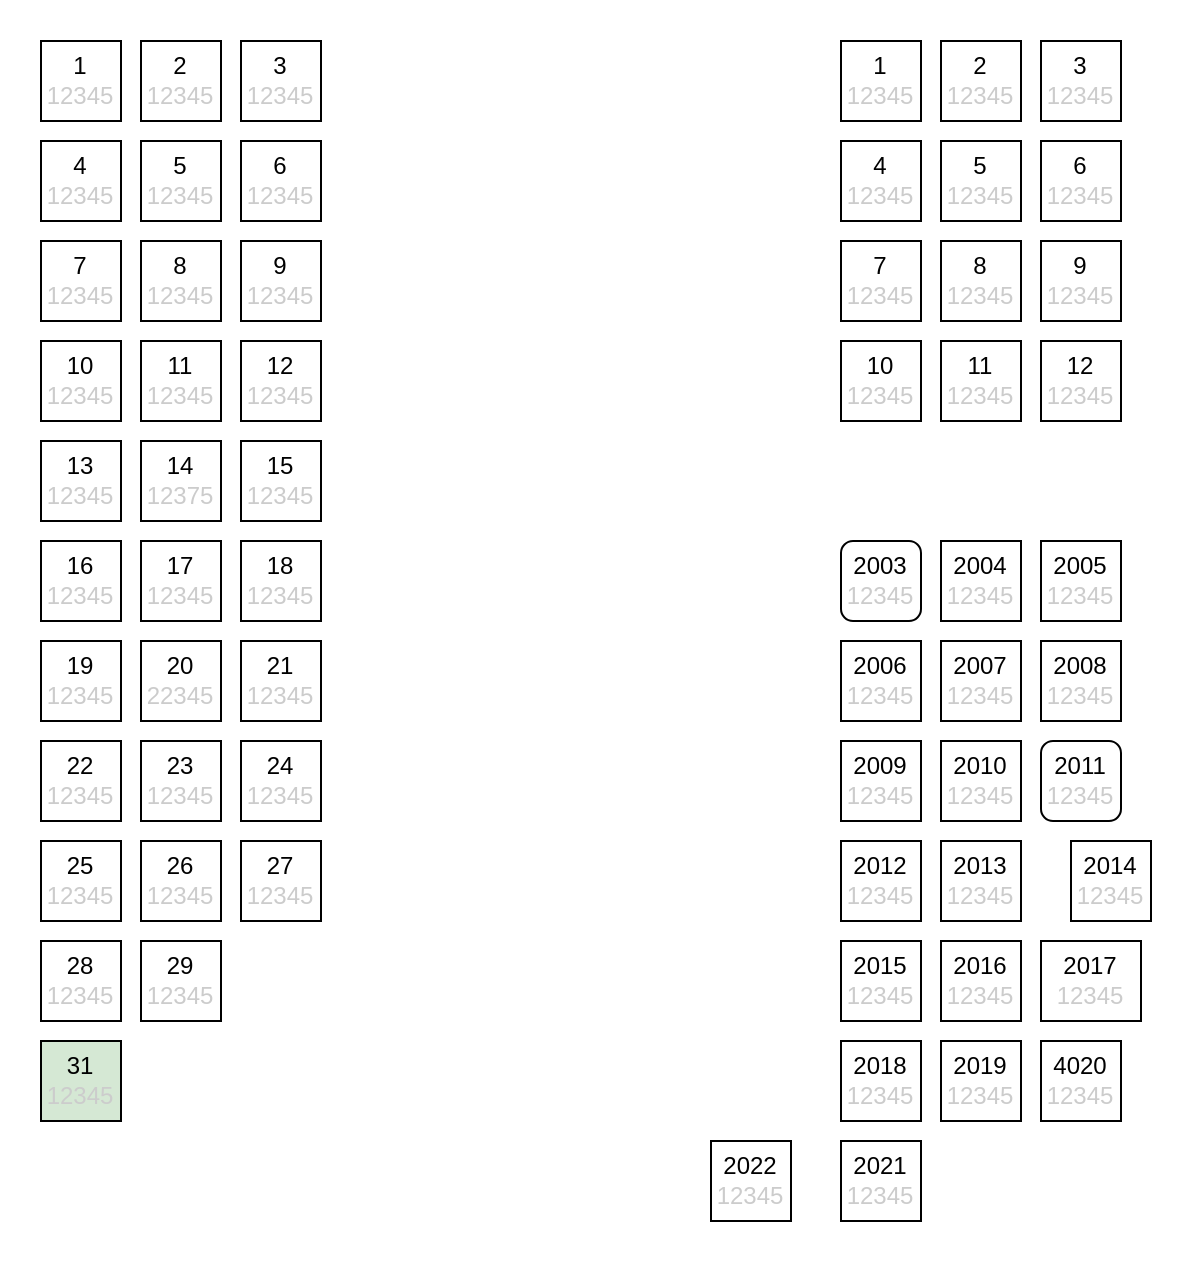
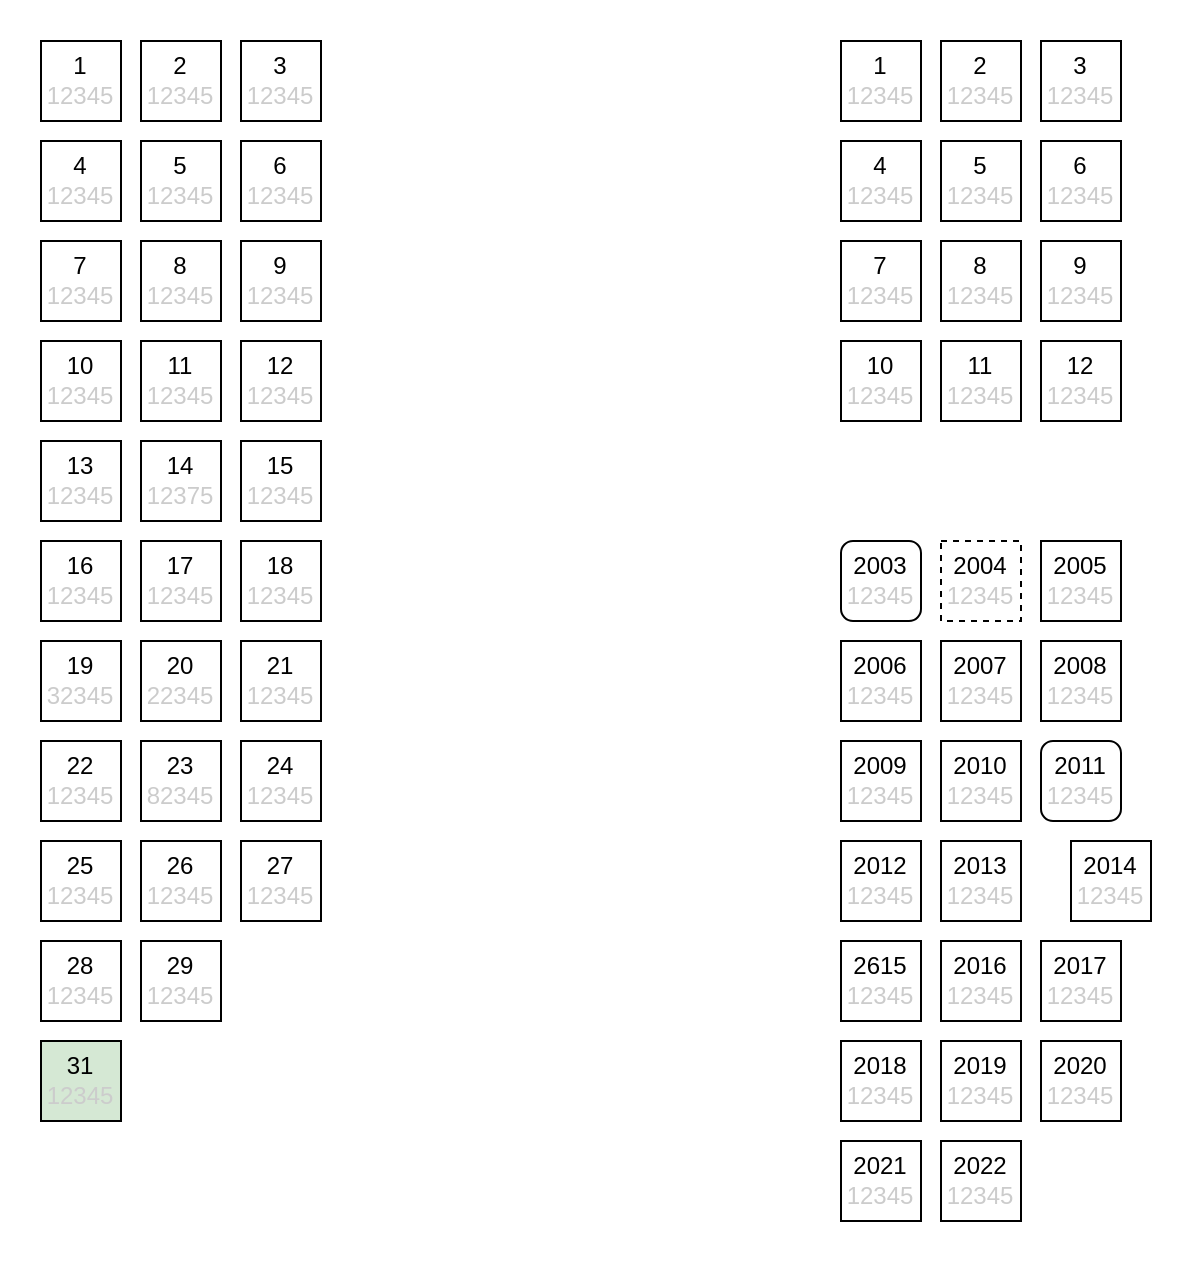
node "2004 12345": style solid -> dashed
node "19 12345": label "19 12345" -> "19 32345"
node "23 12345": label "23 12345" -> "23 82345"
node "2015 12345": label "2015 12345" -> "2615 12345"
node "2017 12345": size 100x80 -> 80x80
node "4020 12345": label "4020 12345" -> "2020 12345"
node "2022 12345": moved (751, 1181) -> (981, 1181)
